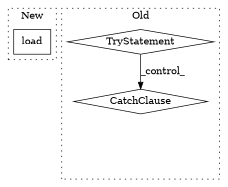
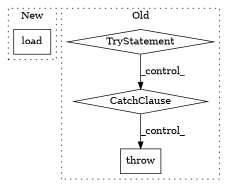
node "throw": added
